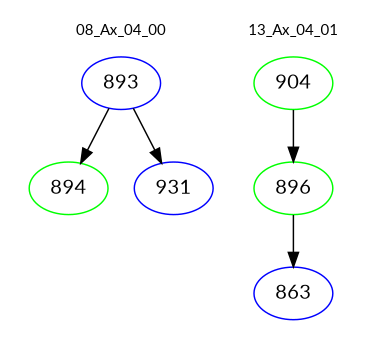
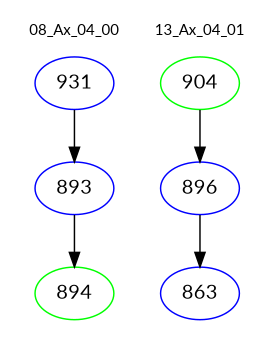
edge "893" -> "931": reversed
node "896": color green -> blue
